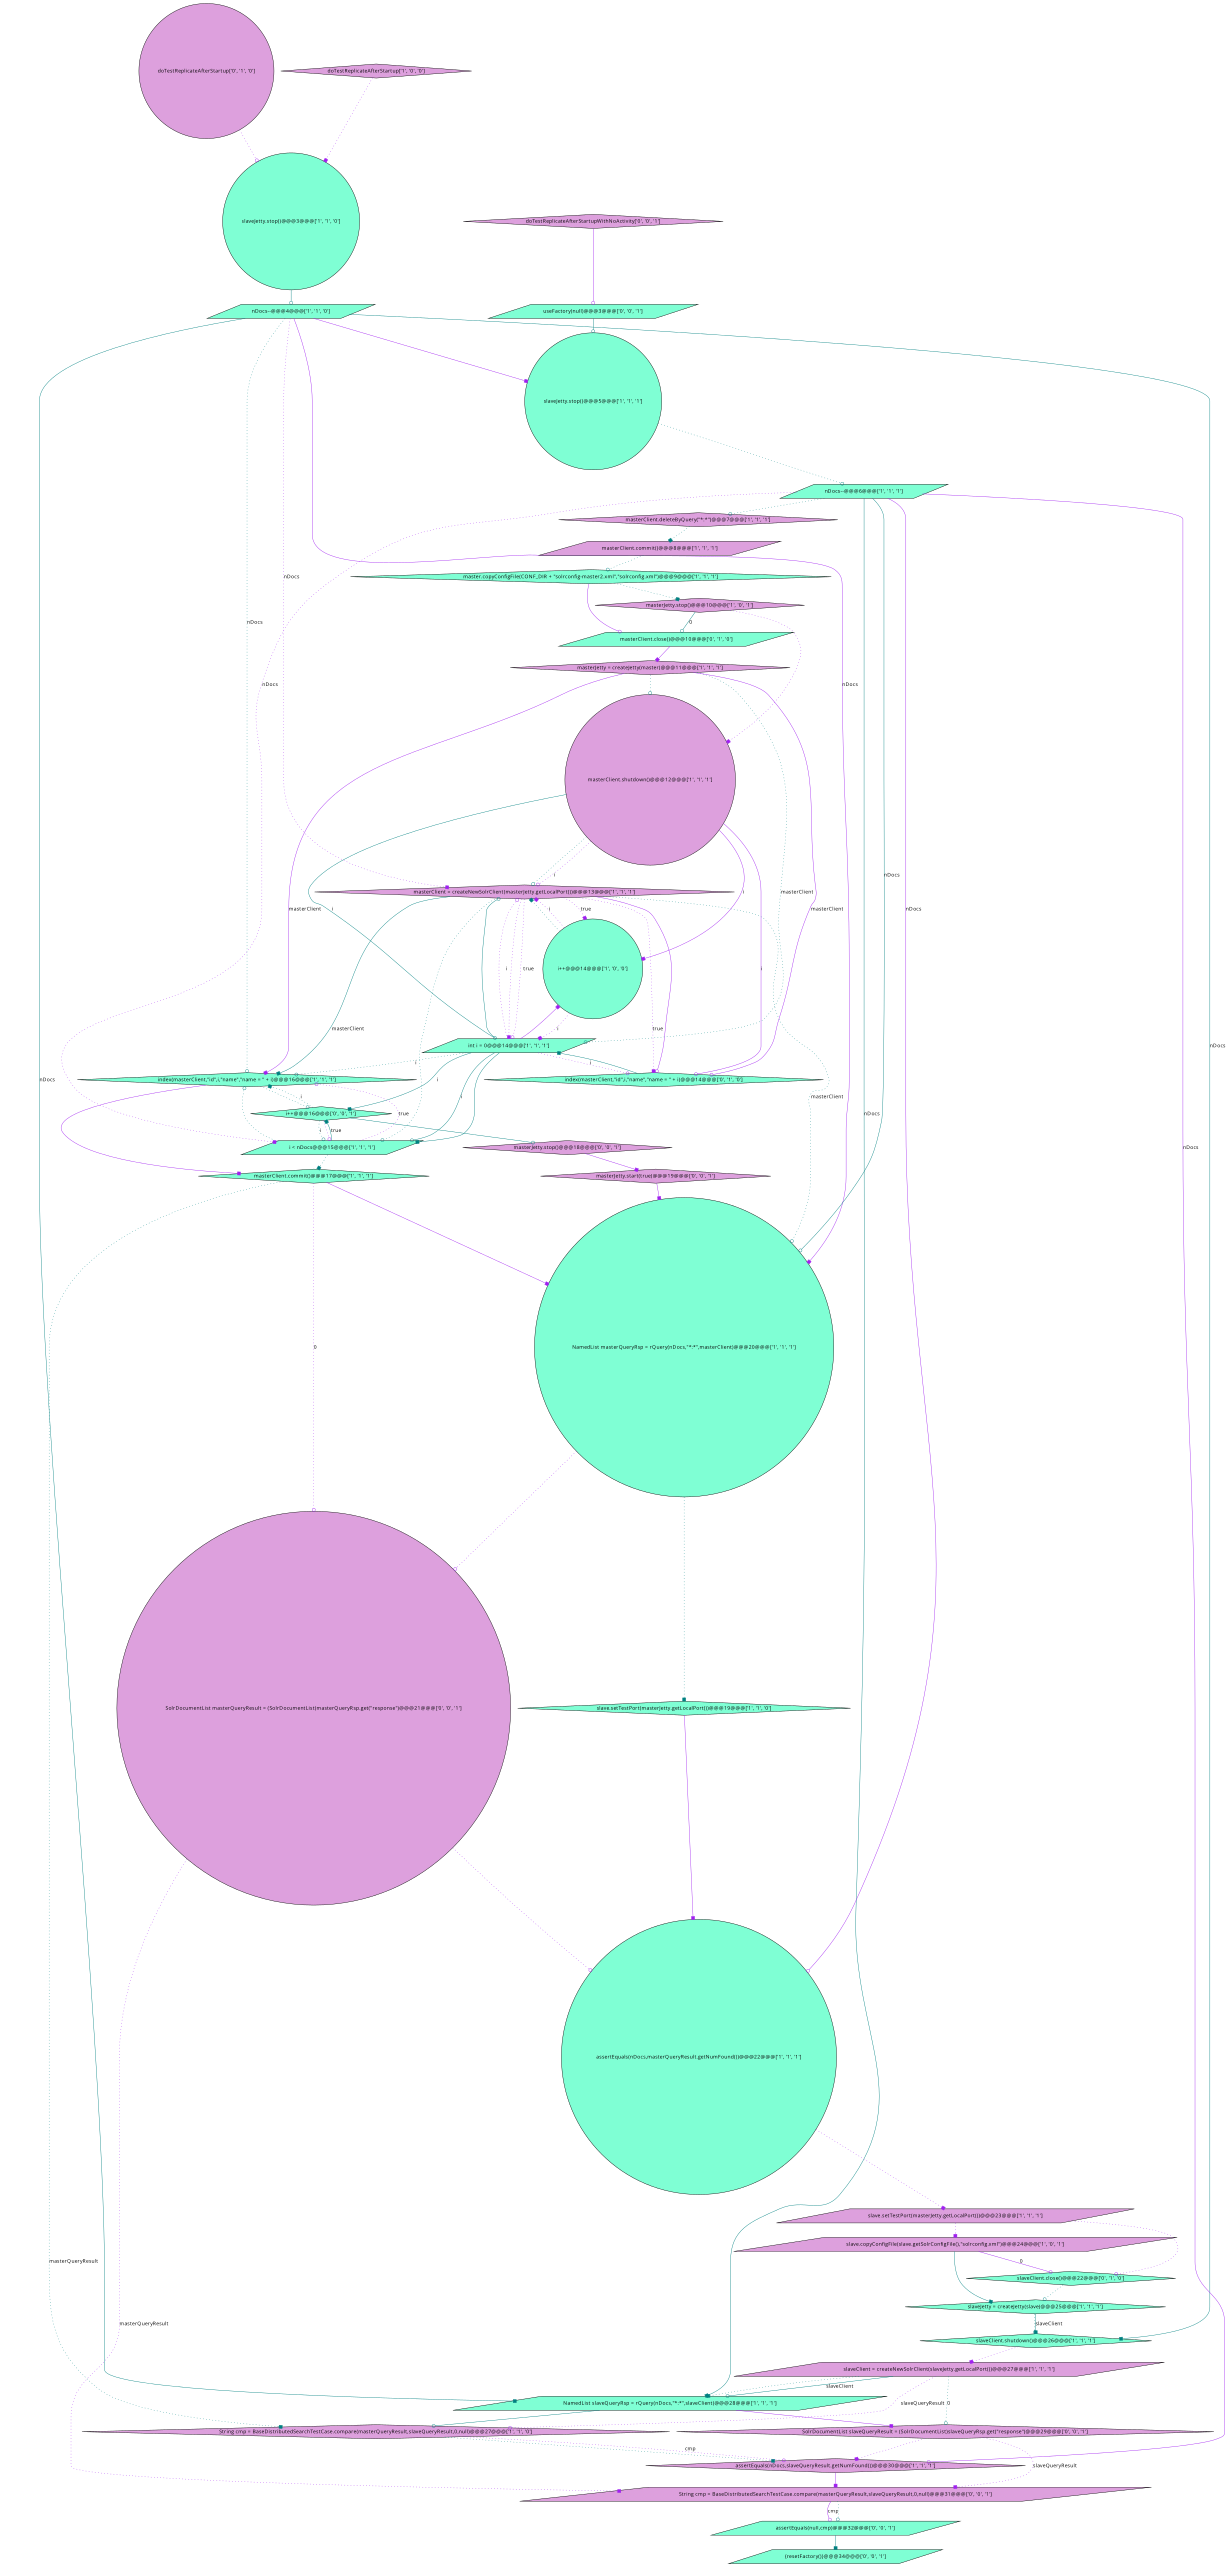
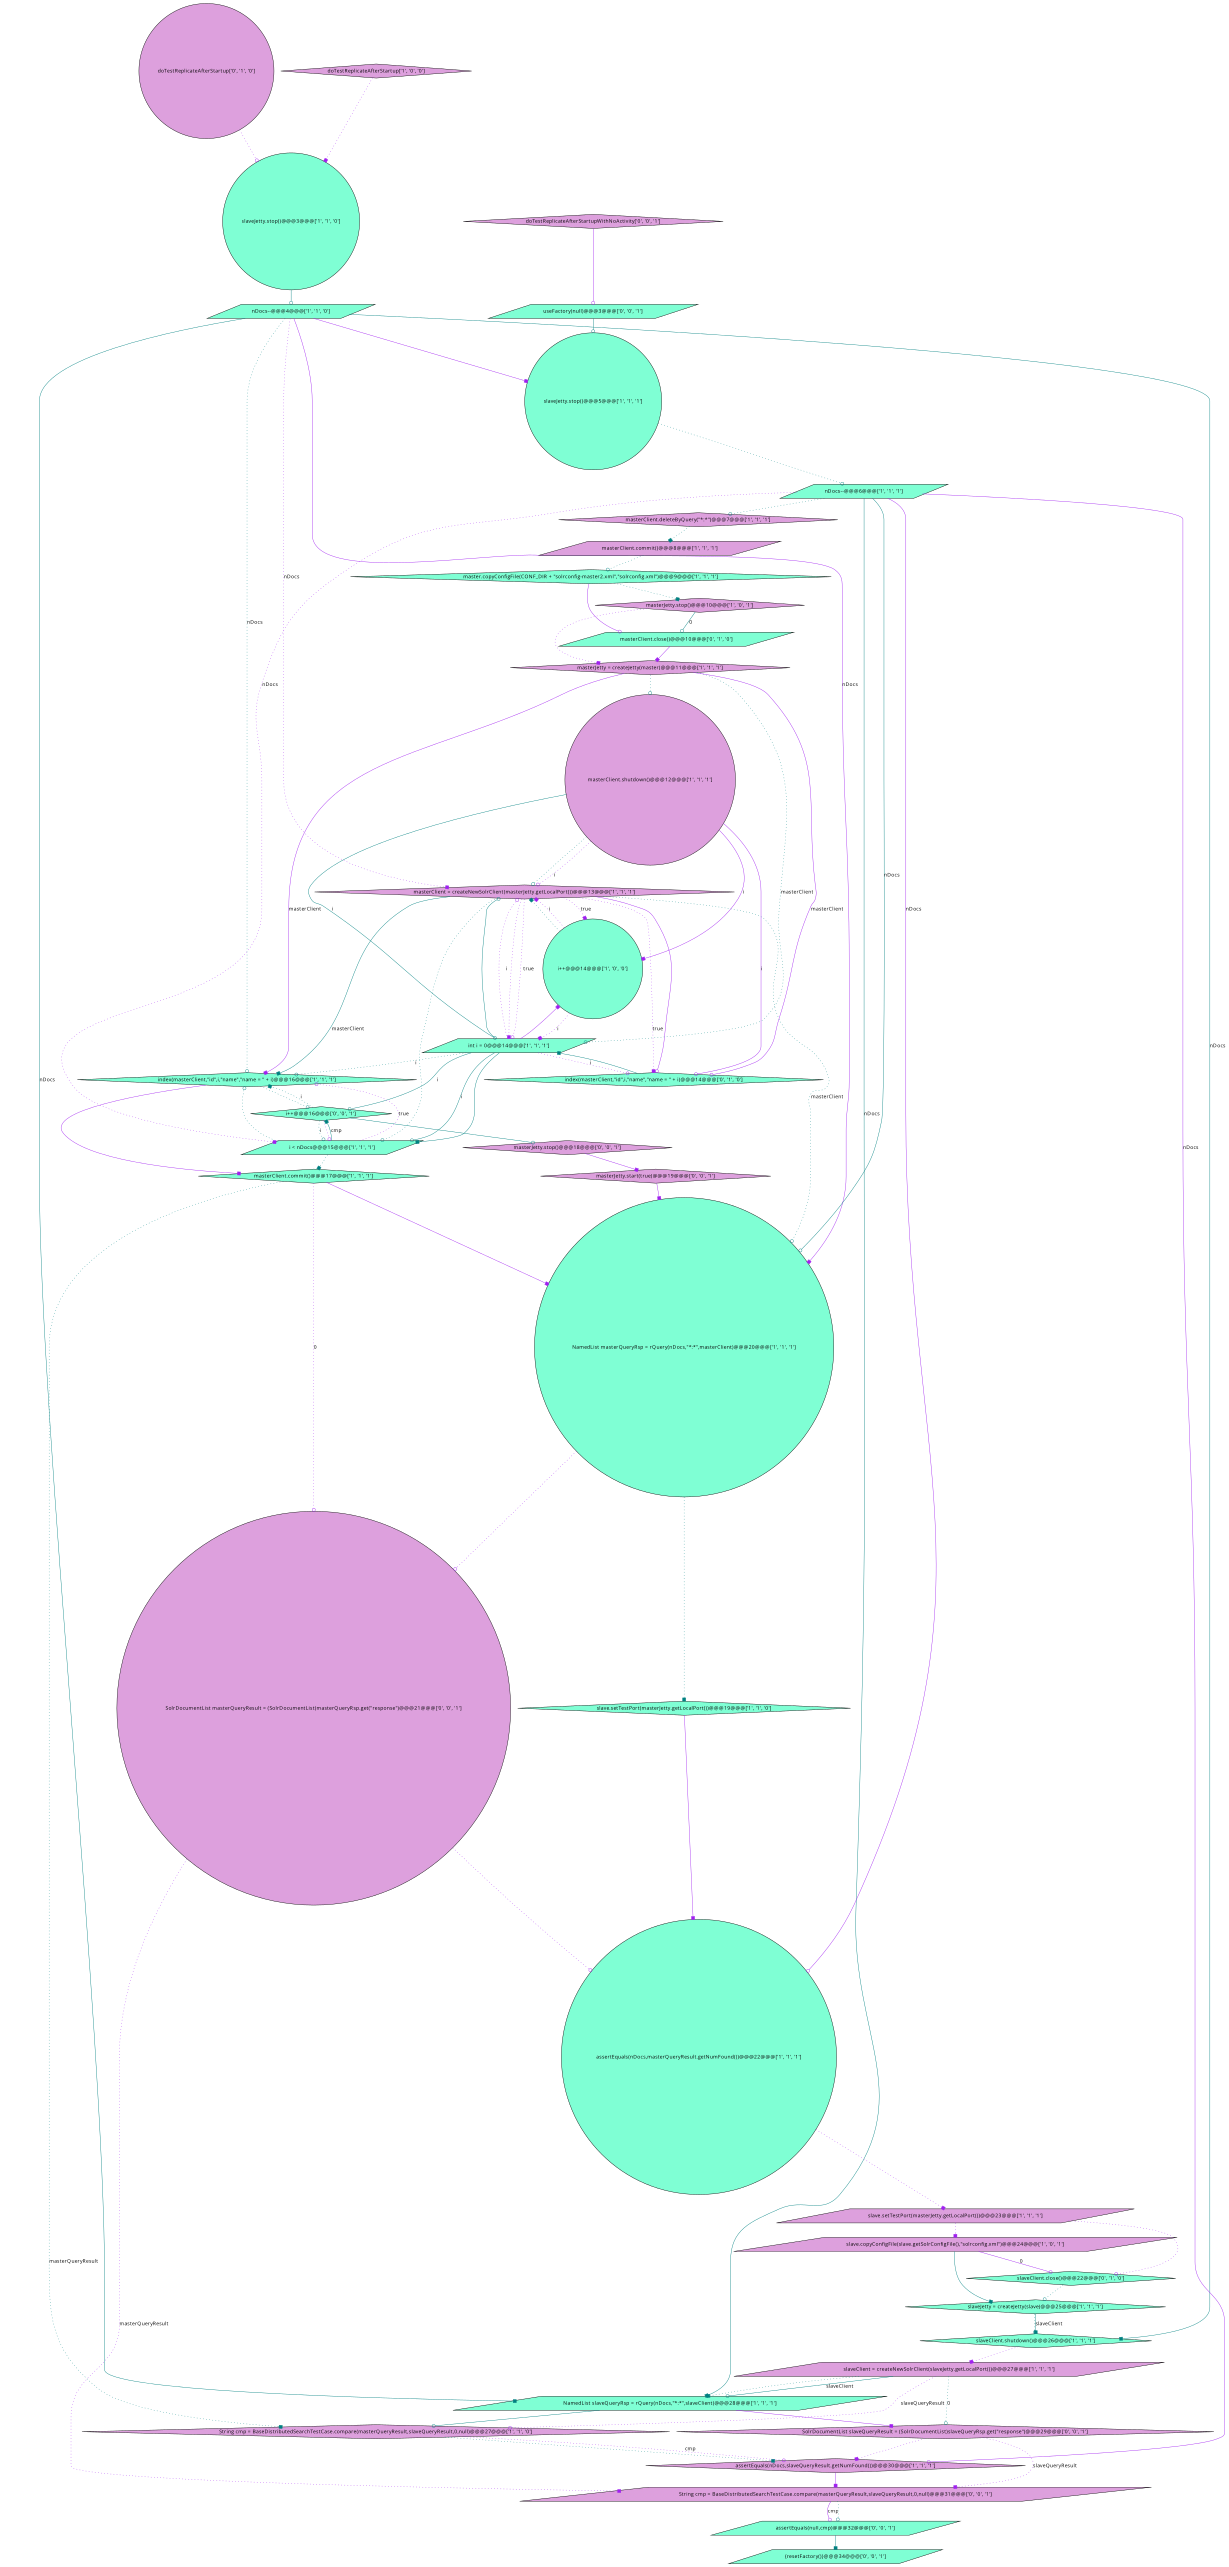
edge "masterJetty.stop()@@@10@@@['1', '0', '1']" -> "masterClient.shutdown()@@@12@@@['1', '1', '1']": now "masterJetty.stop()@@@10@@@['1', '0', '1']" -> "masterJetty = createJetty(master)@@@11@@@['1', '1', '1']"
edge "int i = 0@@@14@@@['1', '1', '1']" -> "i++@@@16@@@['0', '0', '1']": arrowhead box -> odot
edge "i < nDocs@@@15@@@['1', '1', '1']" -> "i++@@@16@@@['0', '0', '1']": label "true" -> "cmp"
